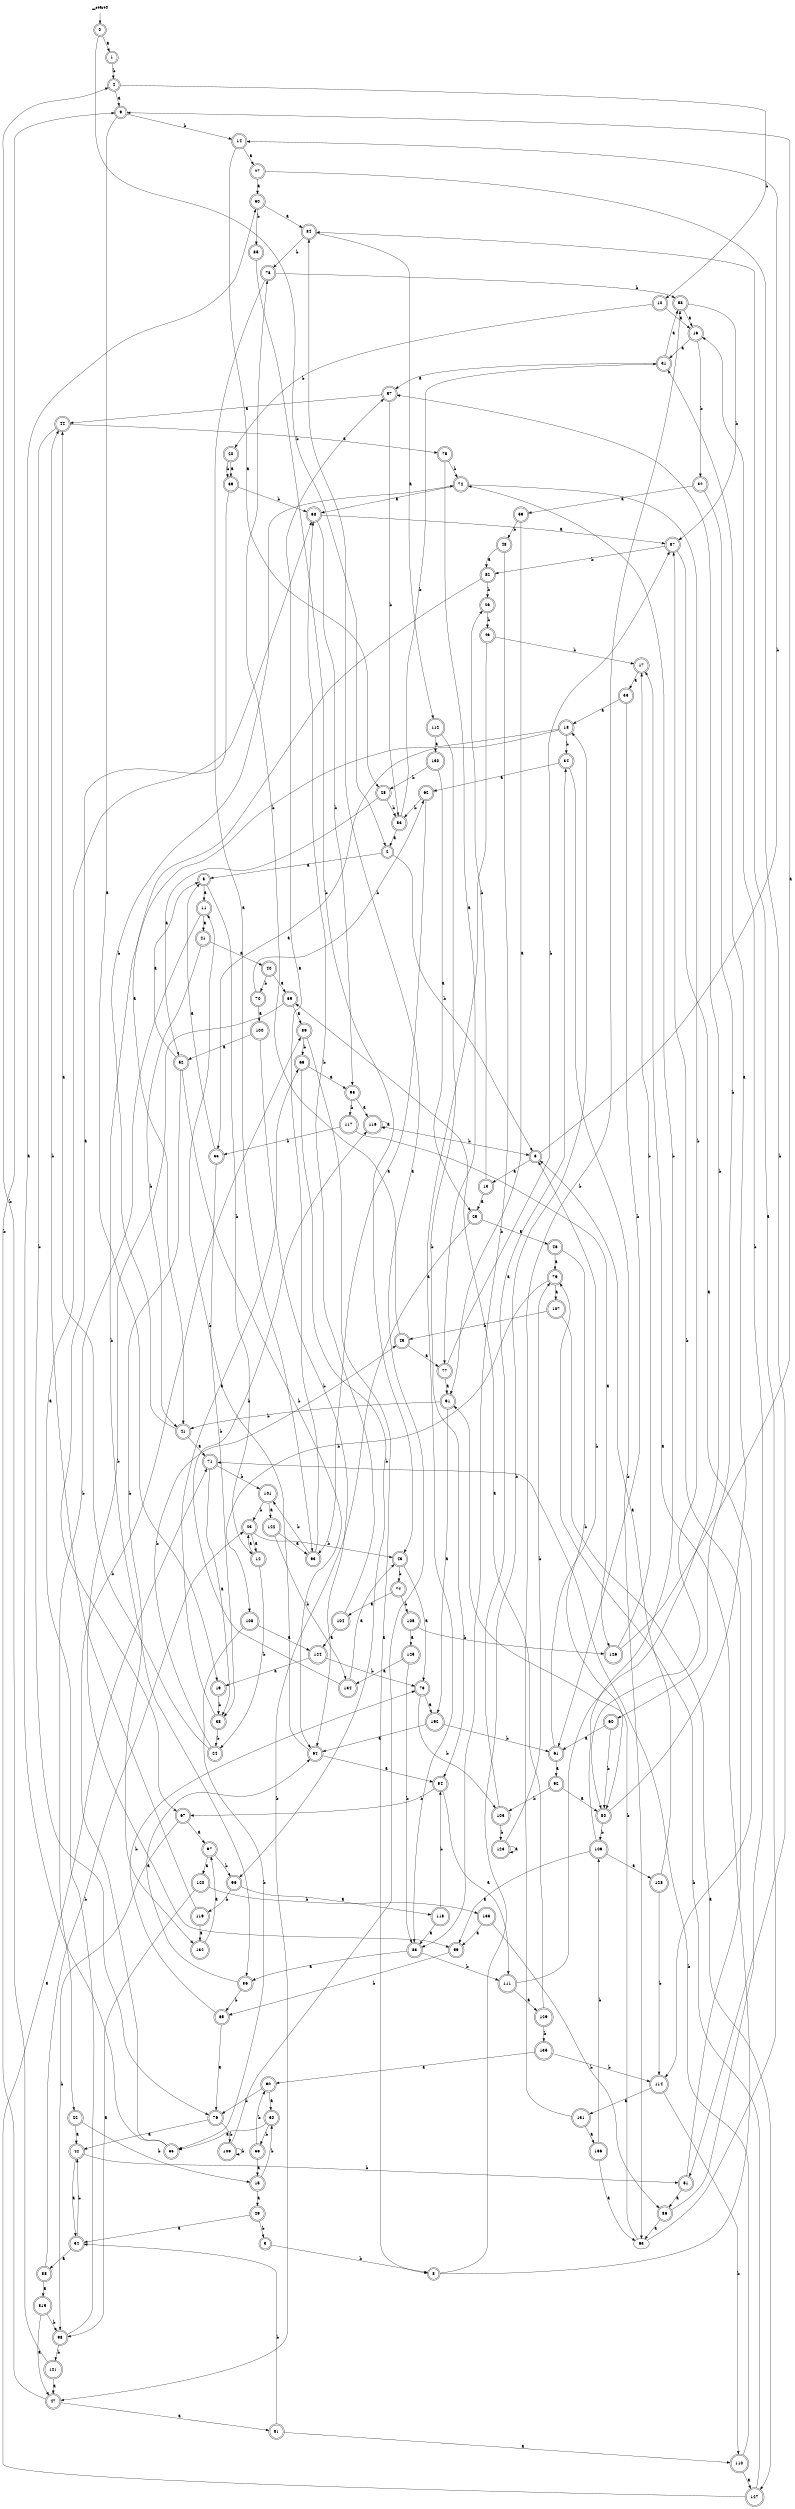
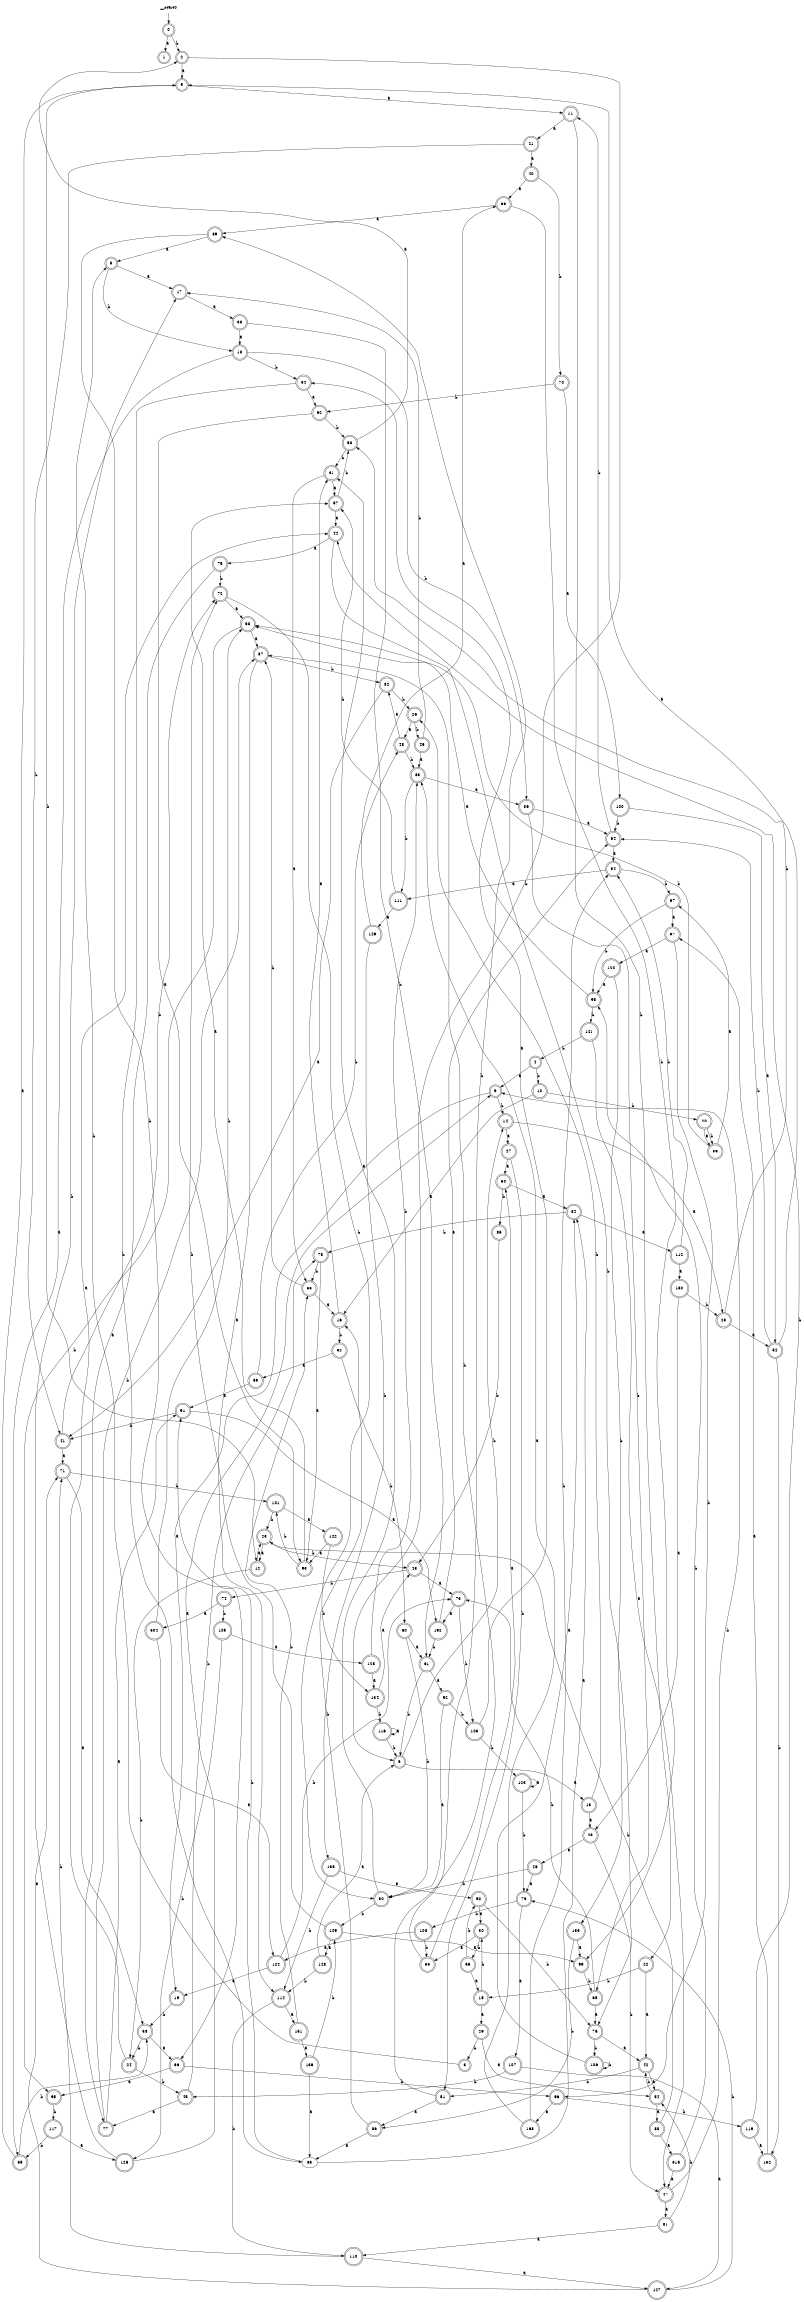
edge "1" -> "4": removed, label "b"
edge "26" -> "48": added, label "a"
edge "95" -> "116": removed, label "a"
node "104": label "104" -> "504"
node "118": label "118" -> "168"
